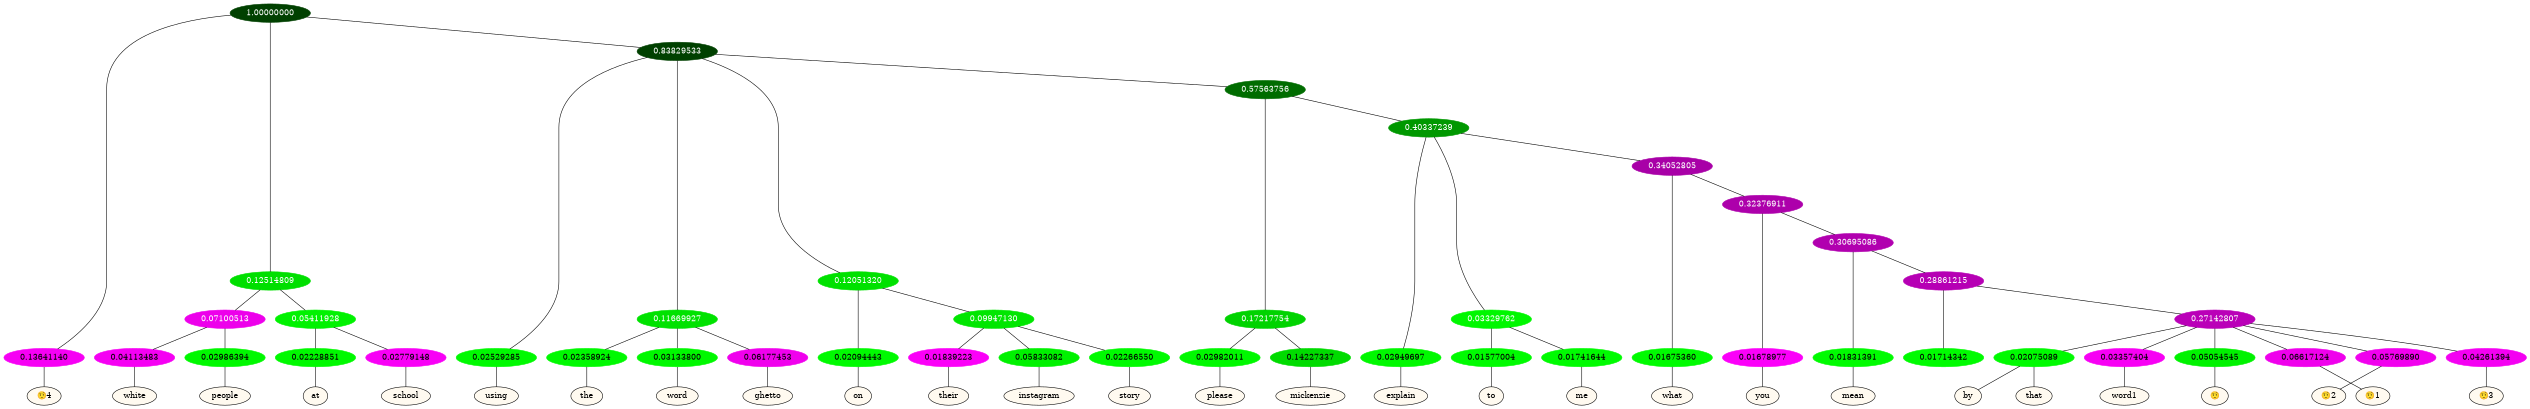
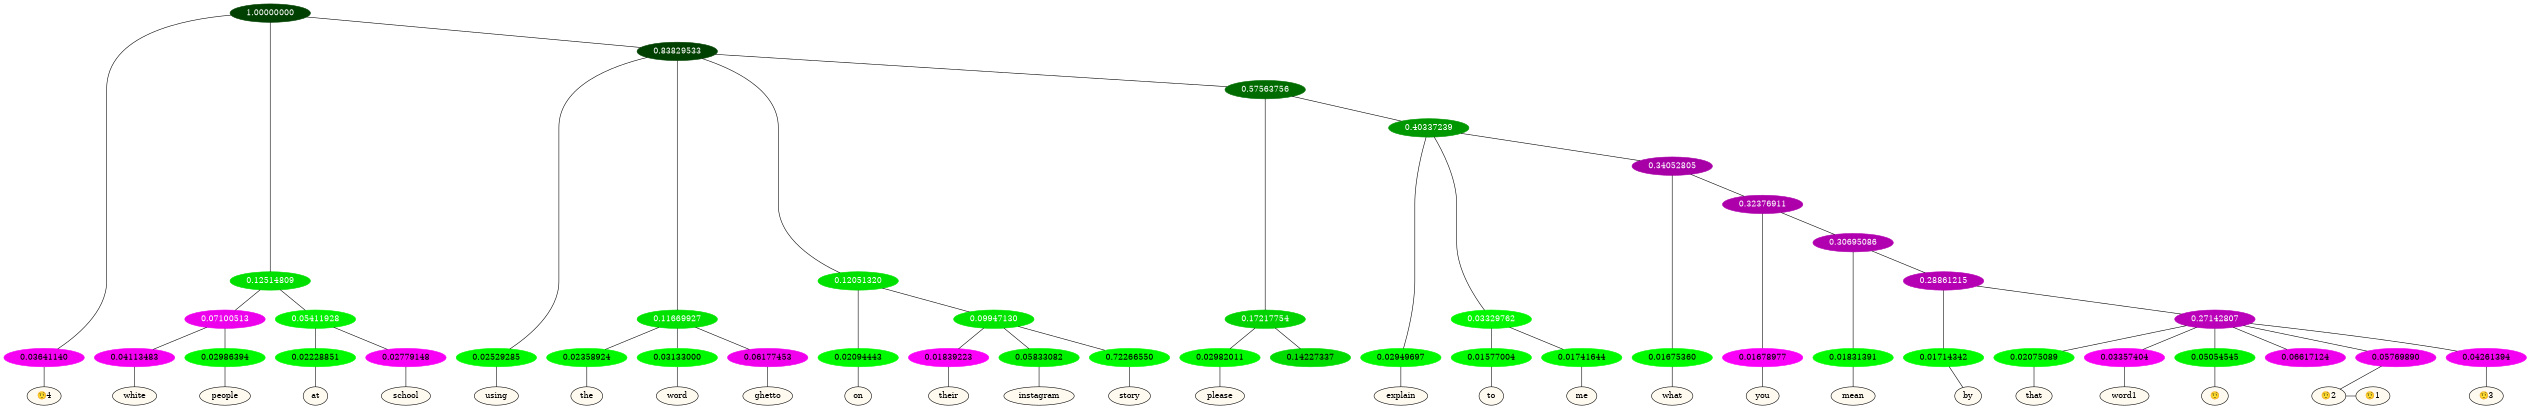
node "0.13641140": label "0.13641140" -> "0.03641140"
node "0.03133800": label "0.03133800" -> "0.03133000"
node "0.02266550": label "0.02266550" -> "0.72266550"
edge "0.02075089" -- "by": now "0.01714342" -- "by"
edge "0.06617124" -- "🤨1": now "🤨2" -- "🤨1"
node "mickenzie": removed
